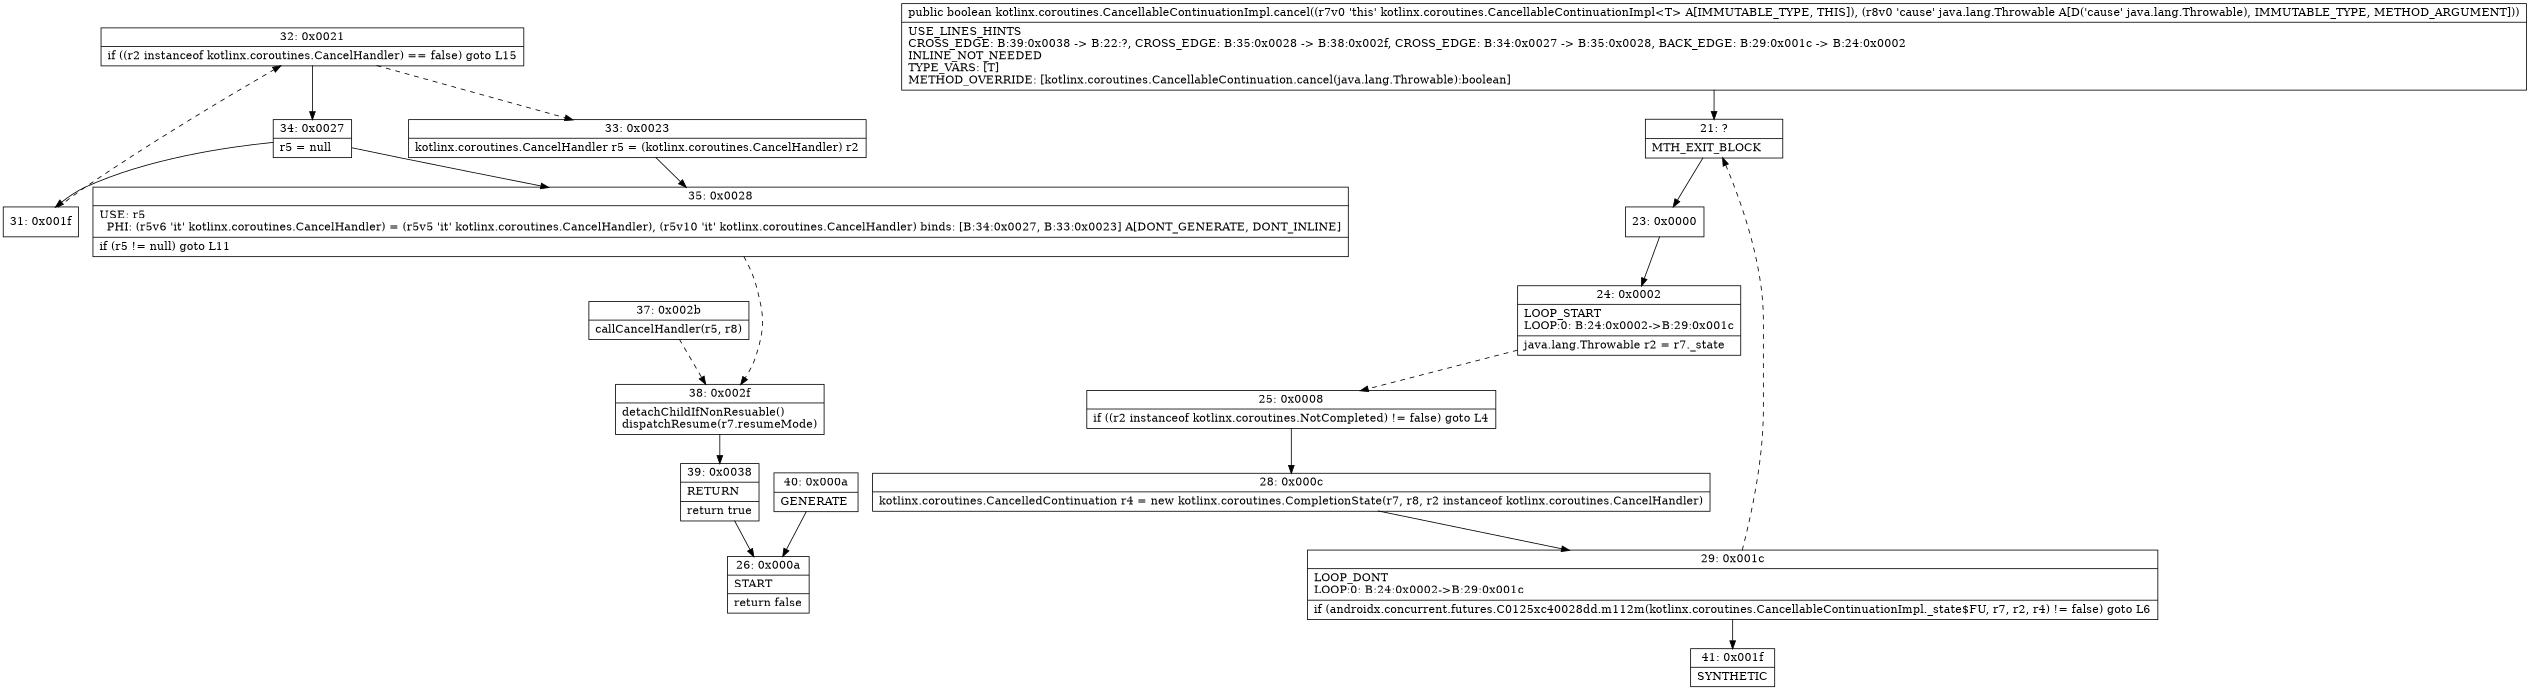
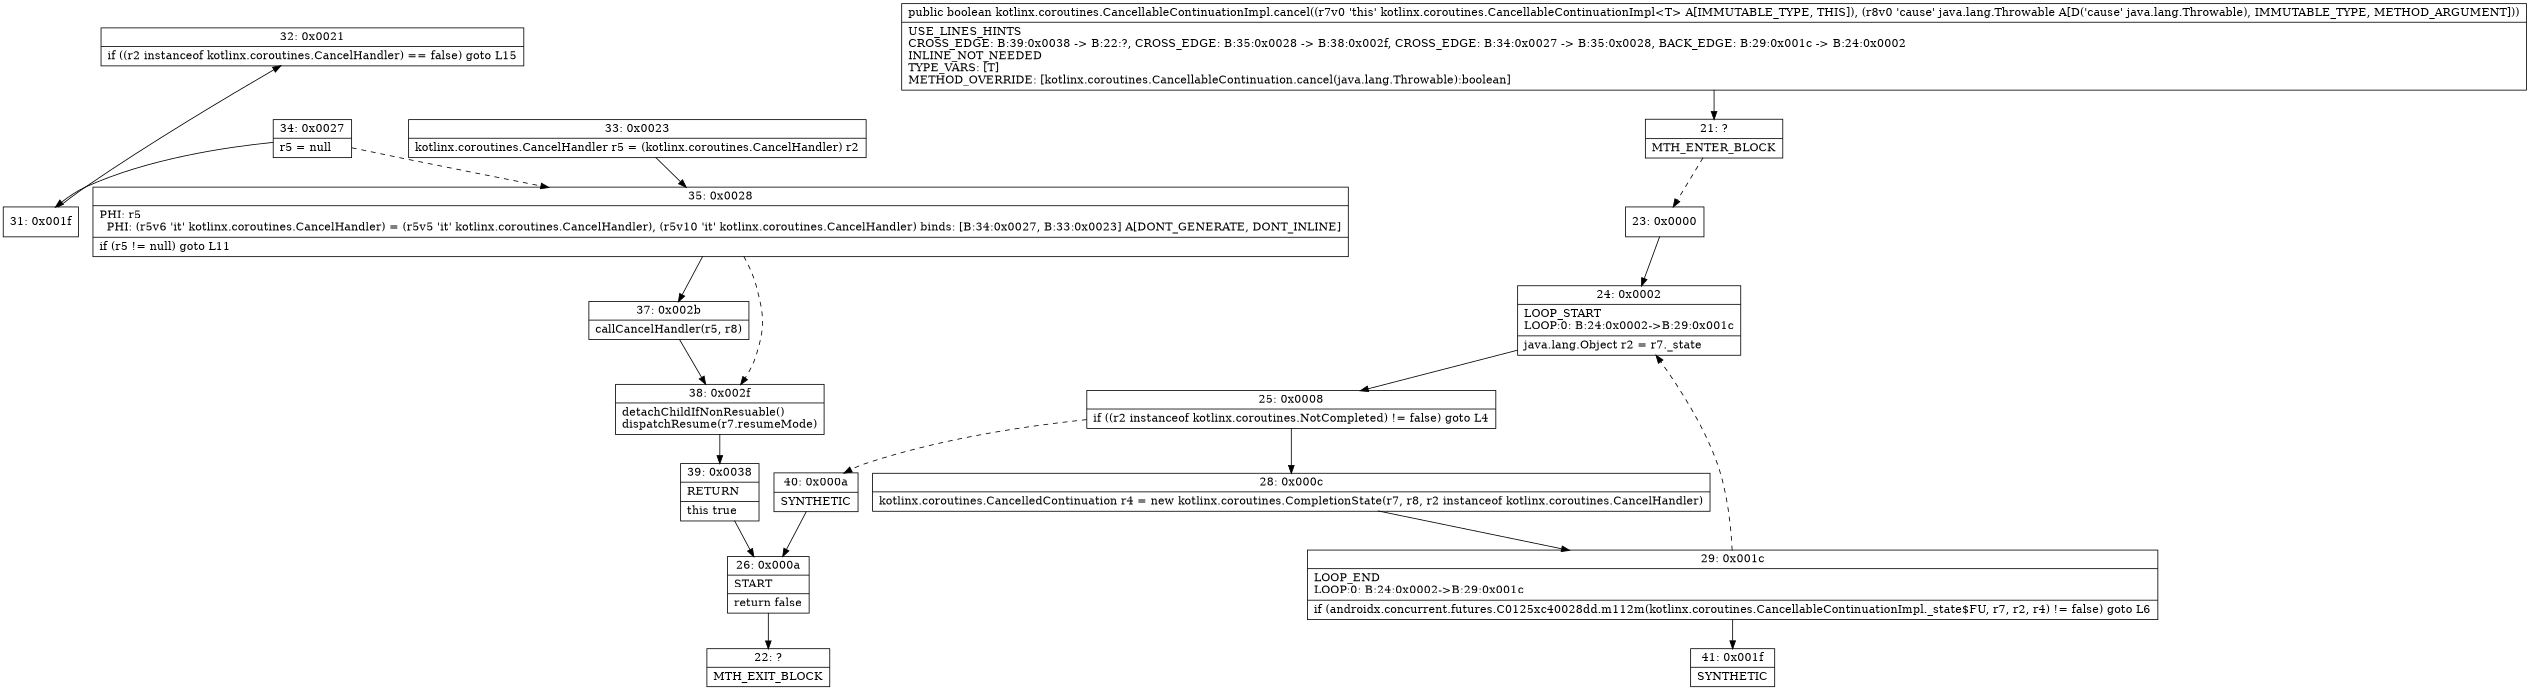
edge "32: 0x0021" -> "34: 0x0027": removed
edge "32: 0x0021" -> "33: 0x0023": removed
edge "31: 0x001f" -> "32: 0x0021": style dashed -> solid
node "21: ?": text "MTH_EXIT_BLOCK" -> "MTH_ENTER_BLOCK"
edge "34: 0x0027" -> "35: 0x0028": style solid -> dashed
edge "21: ?" -> "23: 0x0000": style solid -> dashed
node "35: 0x0028": text "USE: r5" -> "PHI: r5"
edge "35: 0x0028" -> "37: 0x002b": added
node "24: 0x0002": text "java.lang.Throwable r2 = r7._state" -> "java.lang.Object r2 = r7._state"
edge "29: 0x001c" -> "21: ?": now "29: 0x001c" -> "24: 0x0002"
edge "37: 0x002b" -> "38: 0x002f": style dashed -> solid
edge "24: 0x0002" -> "25: 0x0008": style dashed -> solid
edge "25: 0x0008" -> "40: 0x000a": added
node "40: 0x000a": text "GENERATE" -> "SYNTHETIC"
node "39: 0x0038": text "return true" -> "this true"
node "29: 0x001c": text "LOOP_DONT" -> "LOOP_END"
node "22: ?": added
